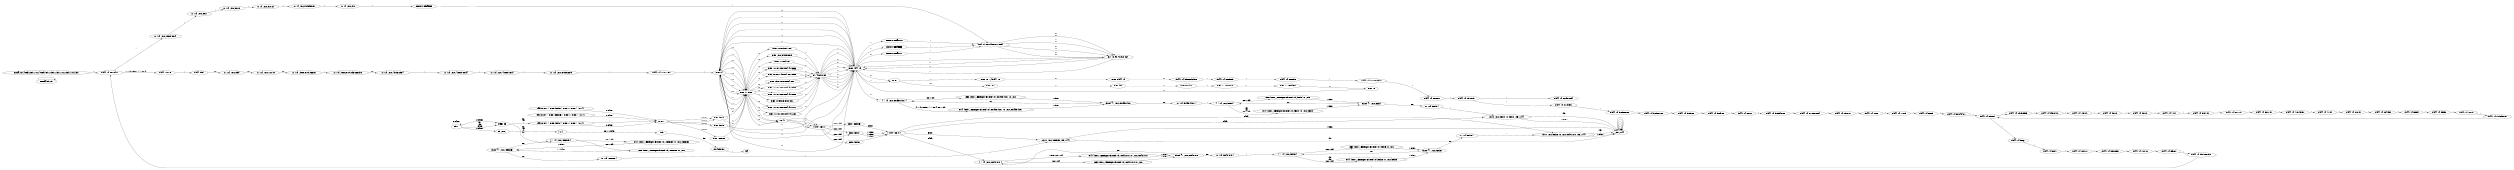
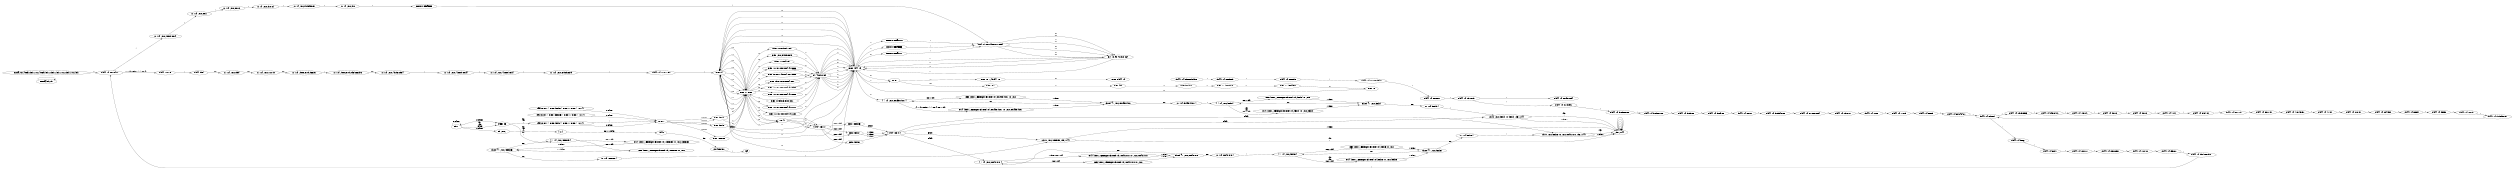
edge "xargs pkill -f" -> "pkill -f biosetjenkins": removed, label "N,"
edge "grep -v grep" -> "grep zhuabcn@yahoo.com": reversed
edge "grep Xagent5" -> "grep -v grep": label "N," -> "elif,"
node "icb": label "icb" -> "kills"
